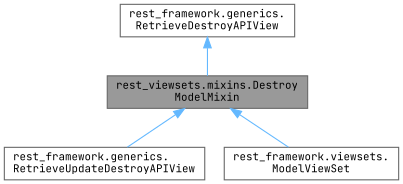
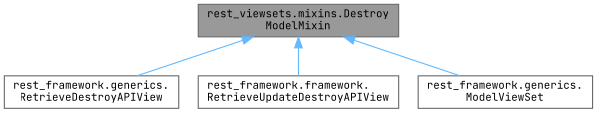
edge "rest_viewsets.mixins.Destroy ModelMixin" -> "rest_framework.generics. RetrieveDestroyAPIView": reversed
node "rest_framework.generics. RetrieveUpdateDestroyAPIView": label "rest_framework.generics. RetrieveUpdateDestroyAPIView" -> "rest_framework.framework. RetrieveUpdateDestroyAPIView"
node "rest_framework.viewsets. ModelViewSet": label "rest_framework.viewsets. ModelViewSet" -> "rest_framework.generics. ModelViewSet"
